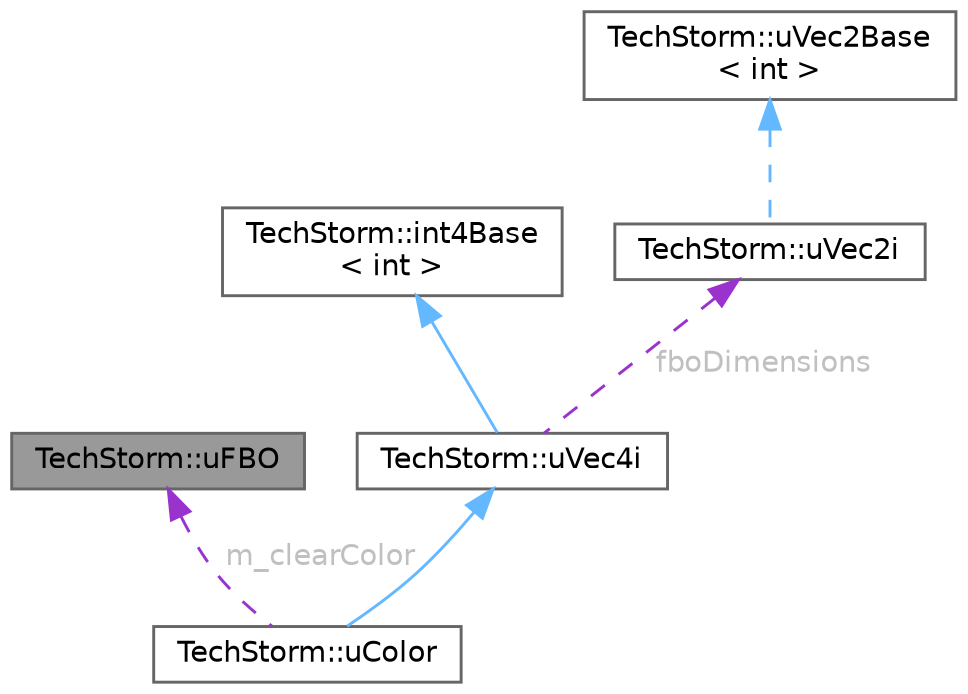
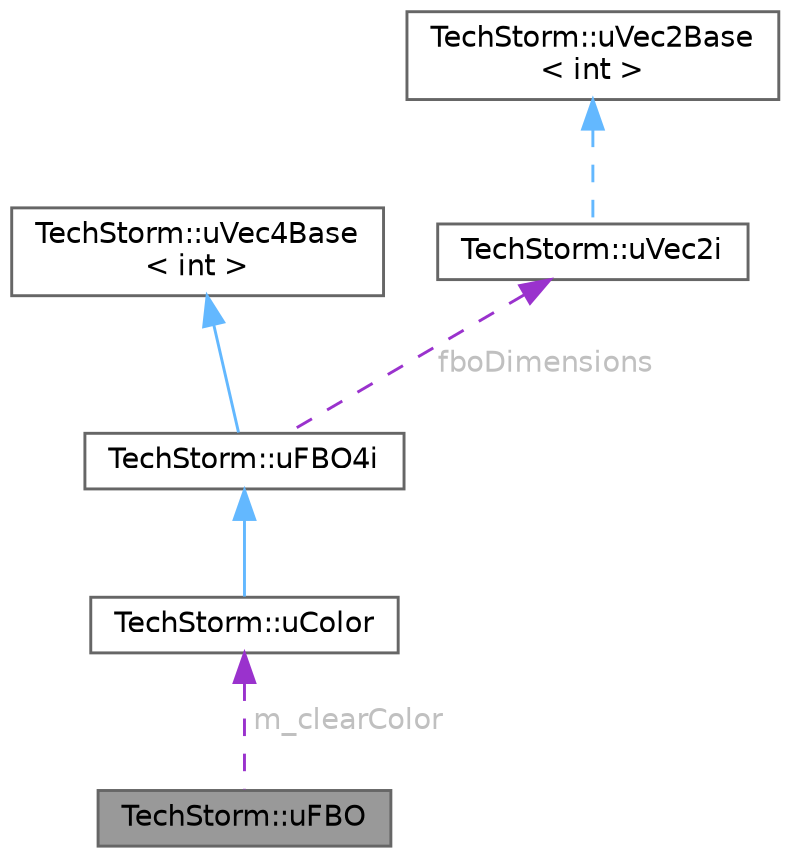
node "TechStorm::int4Base < int >": label "TechStorm::int4Base < int >" -> "TechStorm::uVec4Base < int >"
node "TechStorm::uVec4i": label "TechStorm::uVec4i" -> "TechStorm::uFBO4i"
edge "TechStorm::uColor" -> "TechStorm::uFBO": reversed
